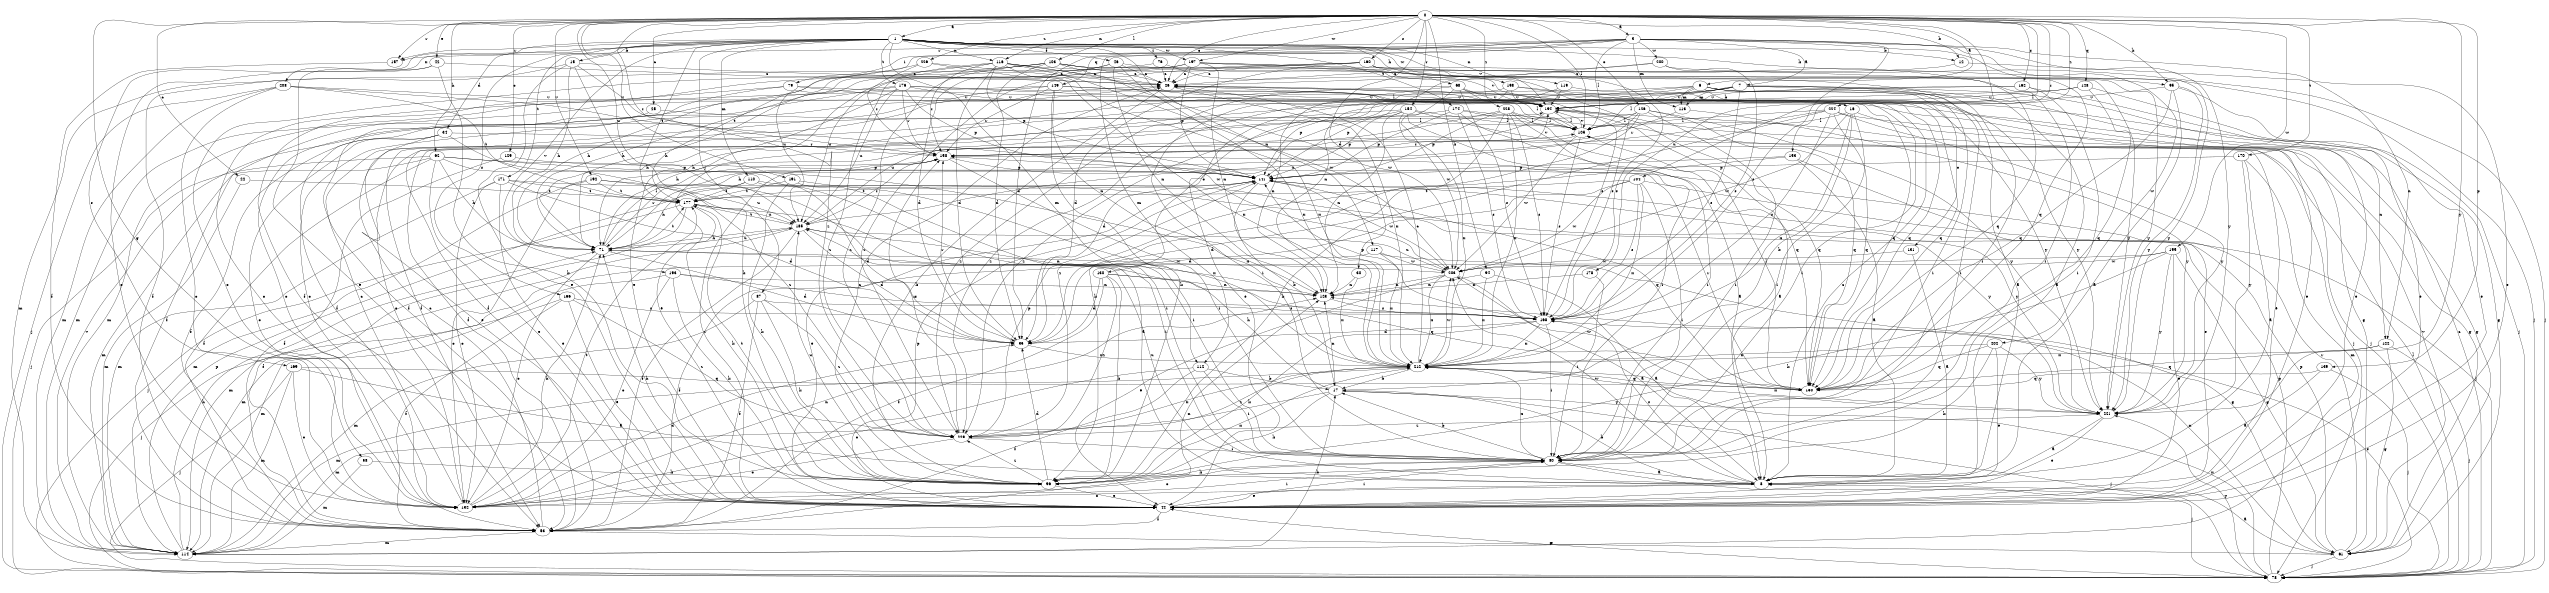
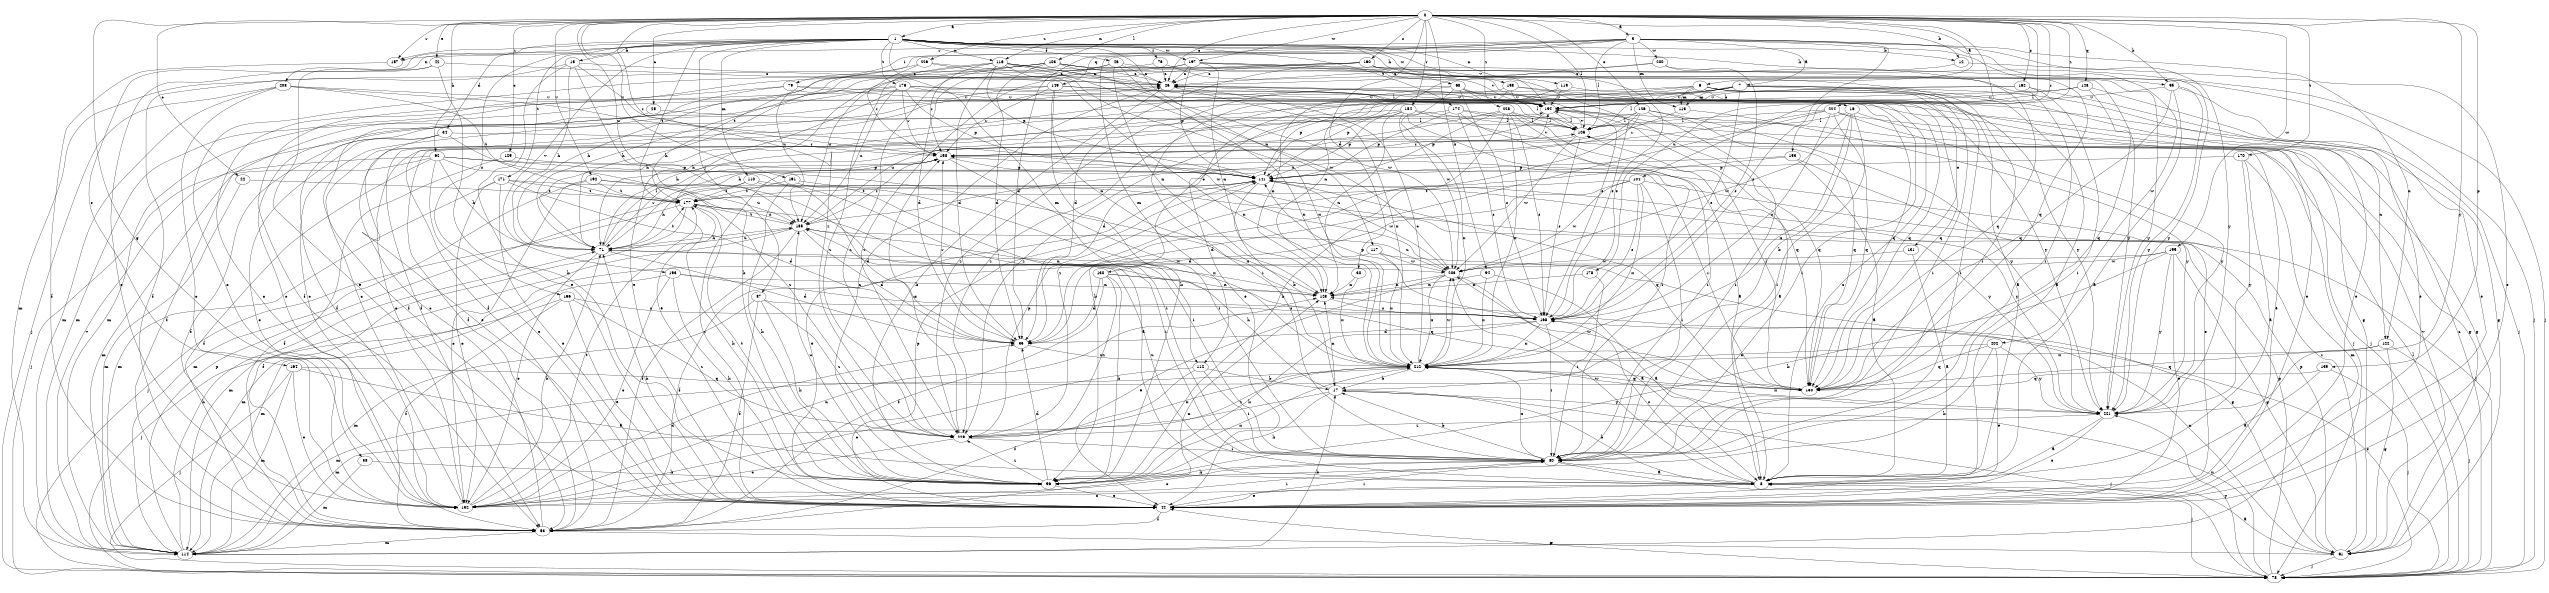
node "169": label "169" -> "164"
